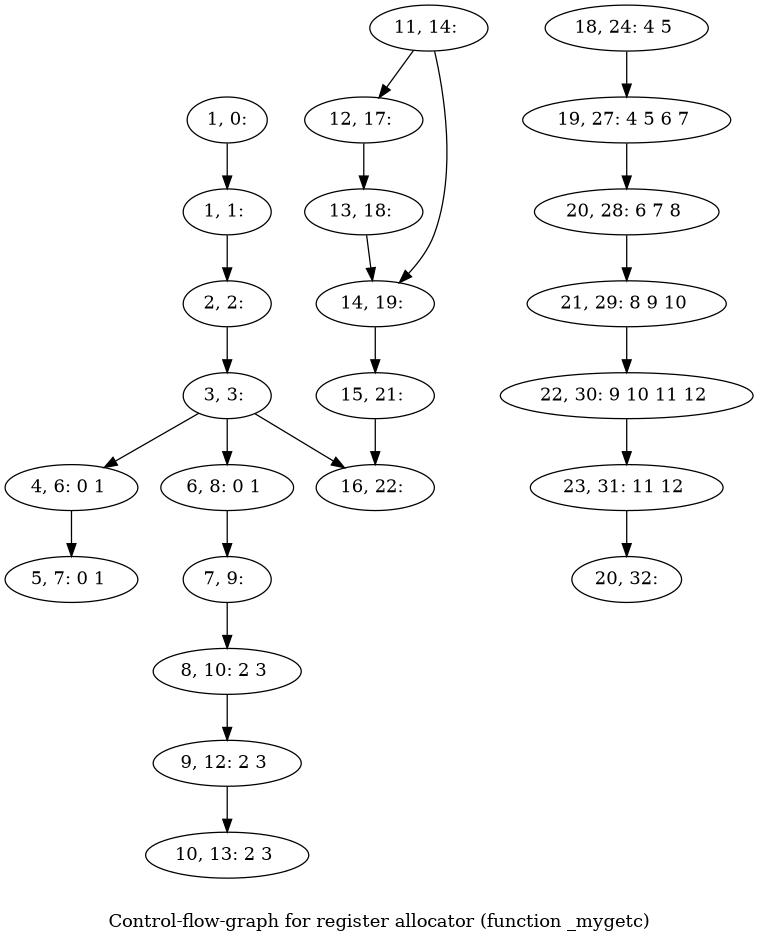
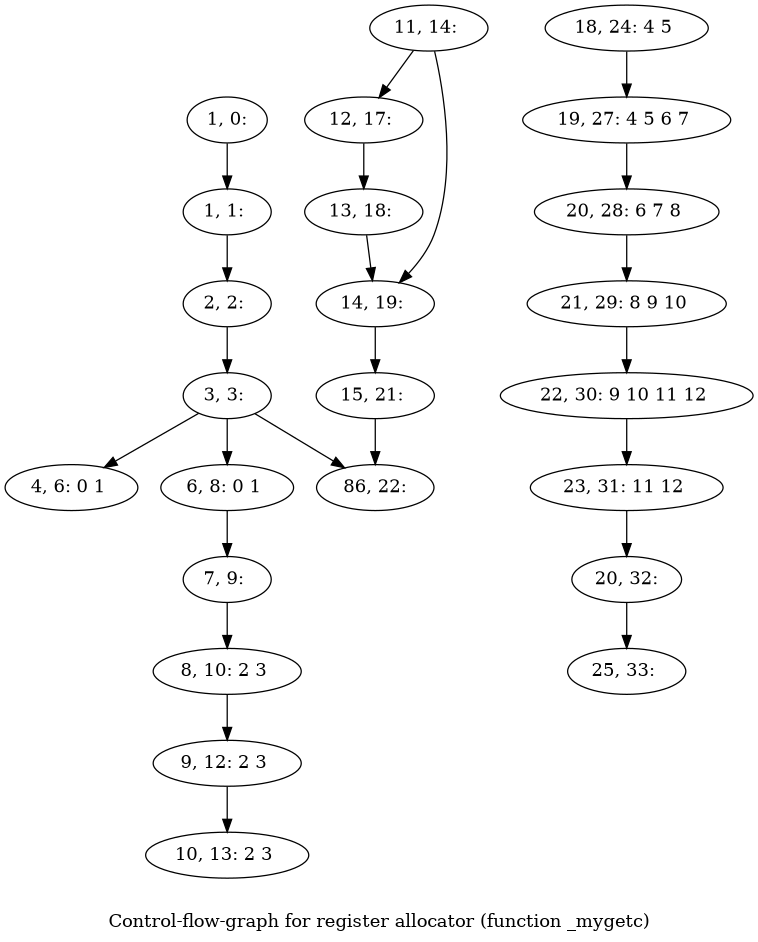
node "16, 22:": label "16, 22:" -> "86, 22:"
node "5, 7: 0 1": removed
node "25, 33:": added
